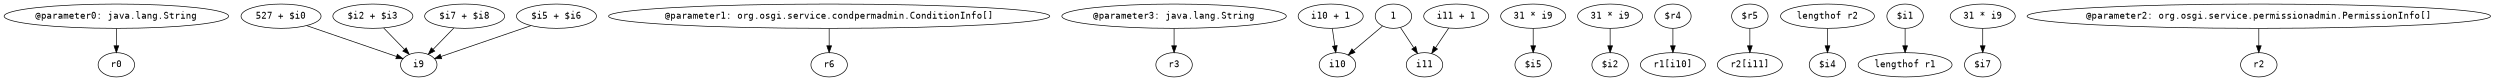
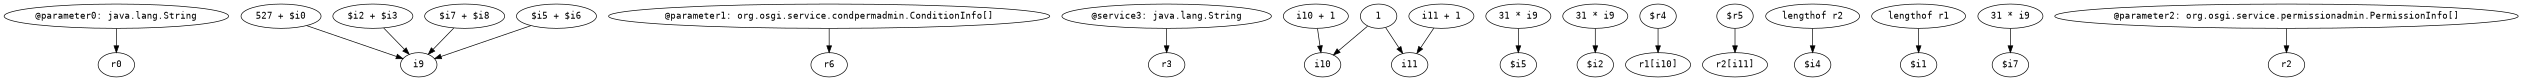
node "@parameter3: java.lang.String": label "@parameter3: java.lang.String" -> "@service3: java.lang.String"
edge "$i1" -> "lengthof r1": reversed
